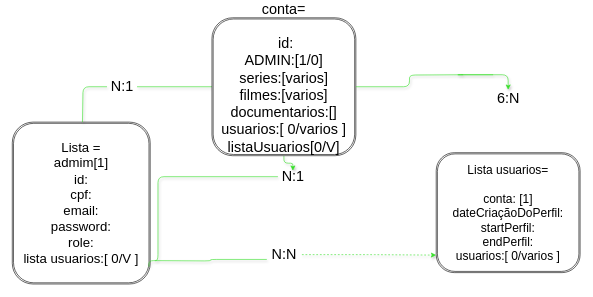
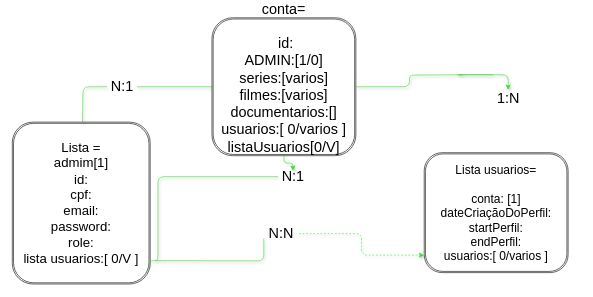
node "6:N": label "6:N" -> "1:N"
node "Lista usuarios= conta: [1] dateCriaçãoDoPerfil: startPerfil: endPerfil: usuarios:[ 0/varios ]": moved (509, 213) -> (497, 213)
node "N:N": moved (284, 255) -> (281, 234)
